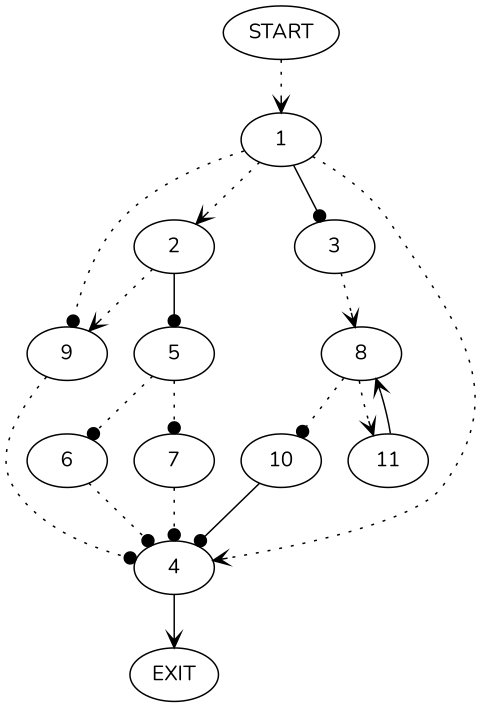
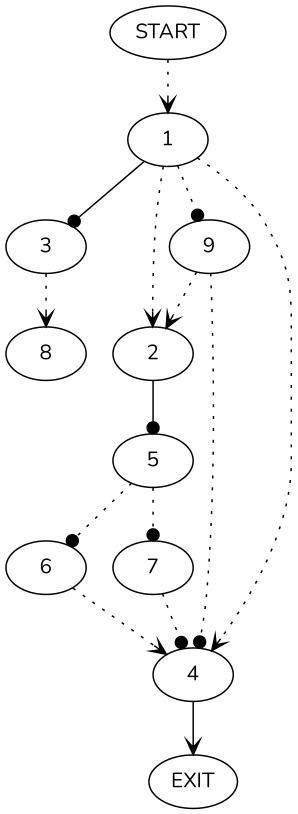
edge "2" -> "9": reversed
node "10": removed
node "11": removed
edge "6" -> "4": arrowhead dot -> vee
